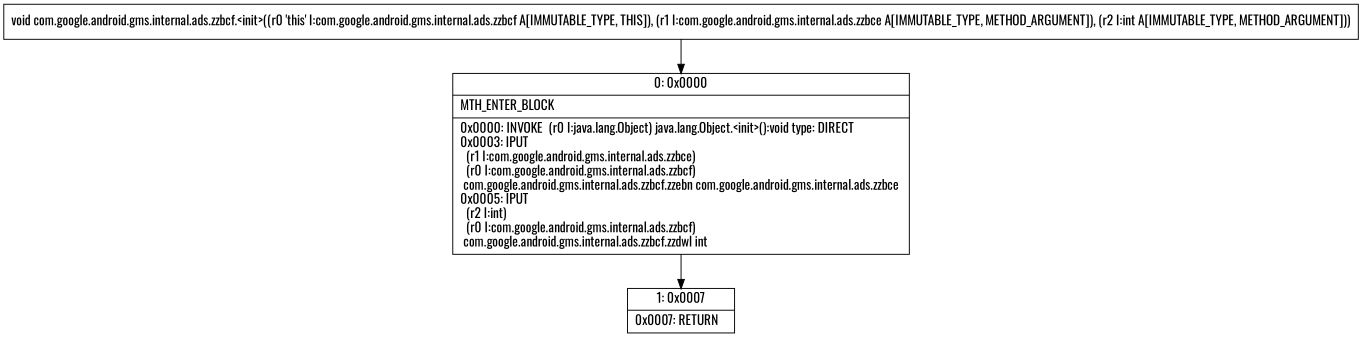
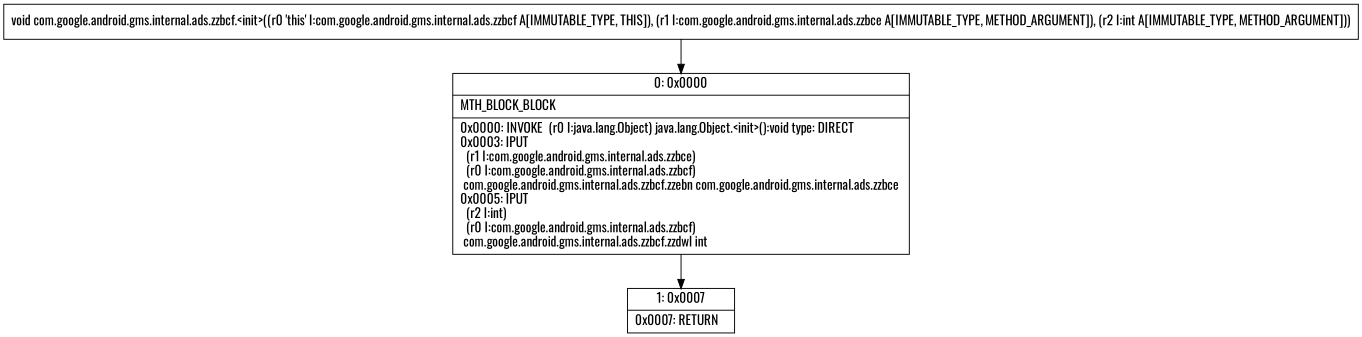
node "0: 0x0000": text "MTH_ENTER_BLOCK" -> "MTH_BLOCK_BLOCK"
